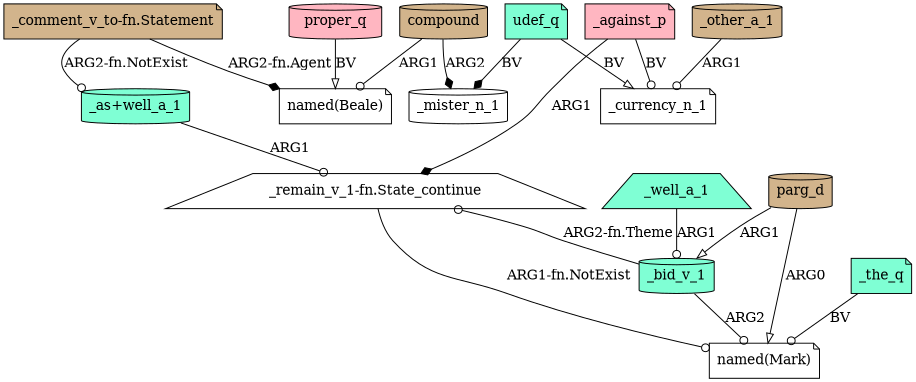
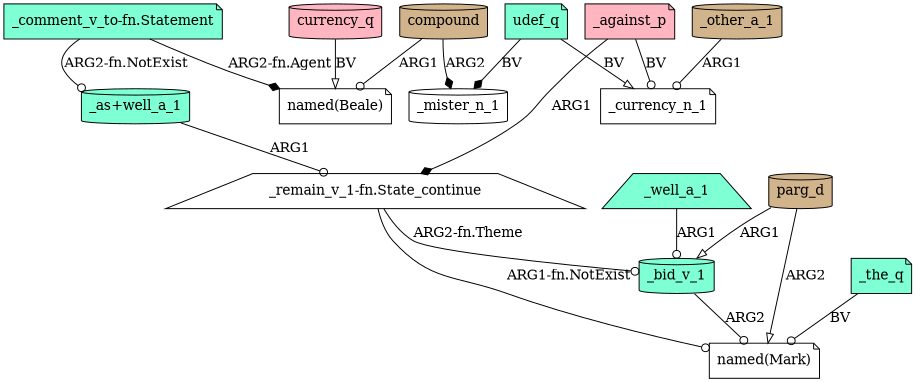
node "_comment_v_to-fn.Statement": fillcolor tan -> aquamarine
node "proper_q": label "proper_q" -> "currency_q"
edge "_bid_v_1" -> "_remain_v_1-fn.State_continue": reversed
edge "parg_d" -> "named(Mark)": label "ARG0" -> "ARG2"
